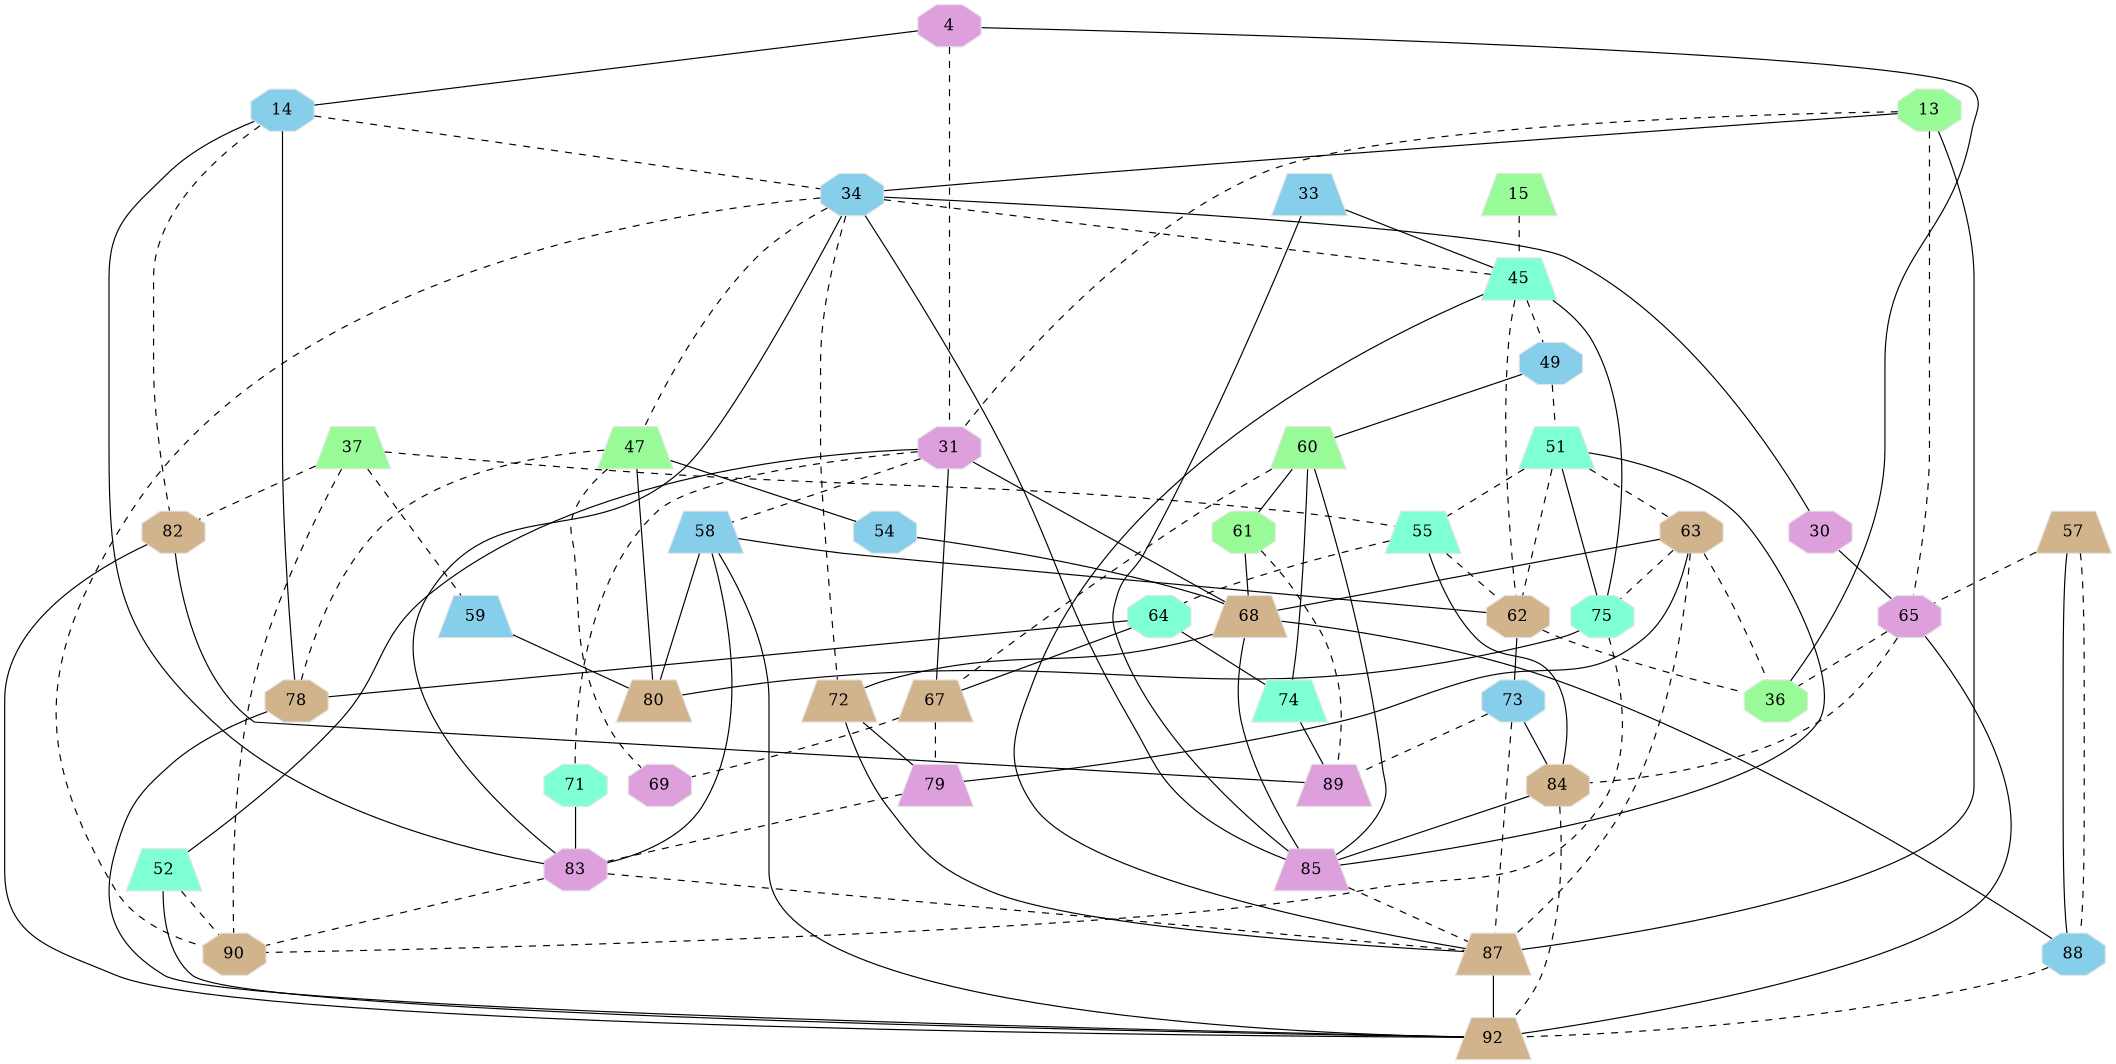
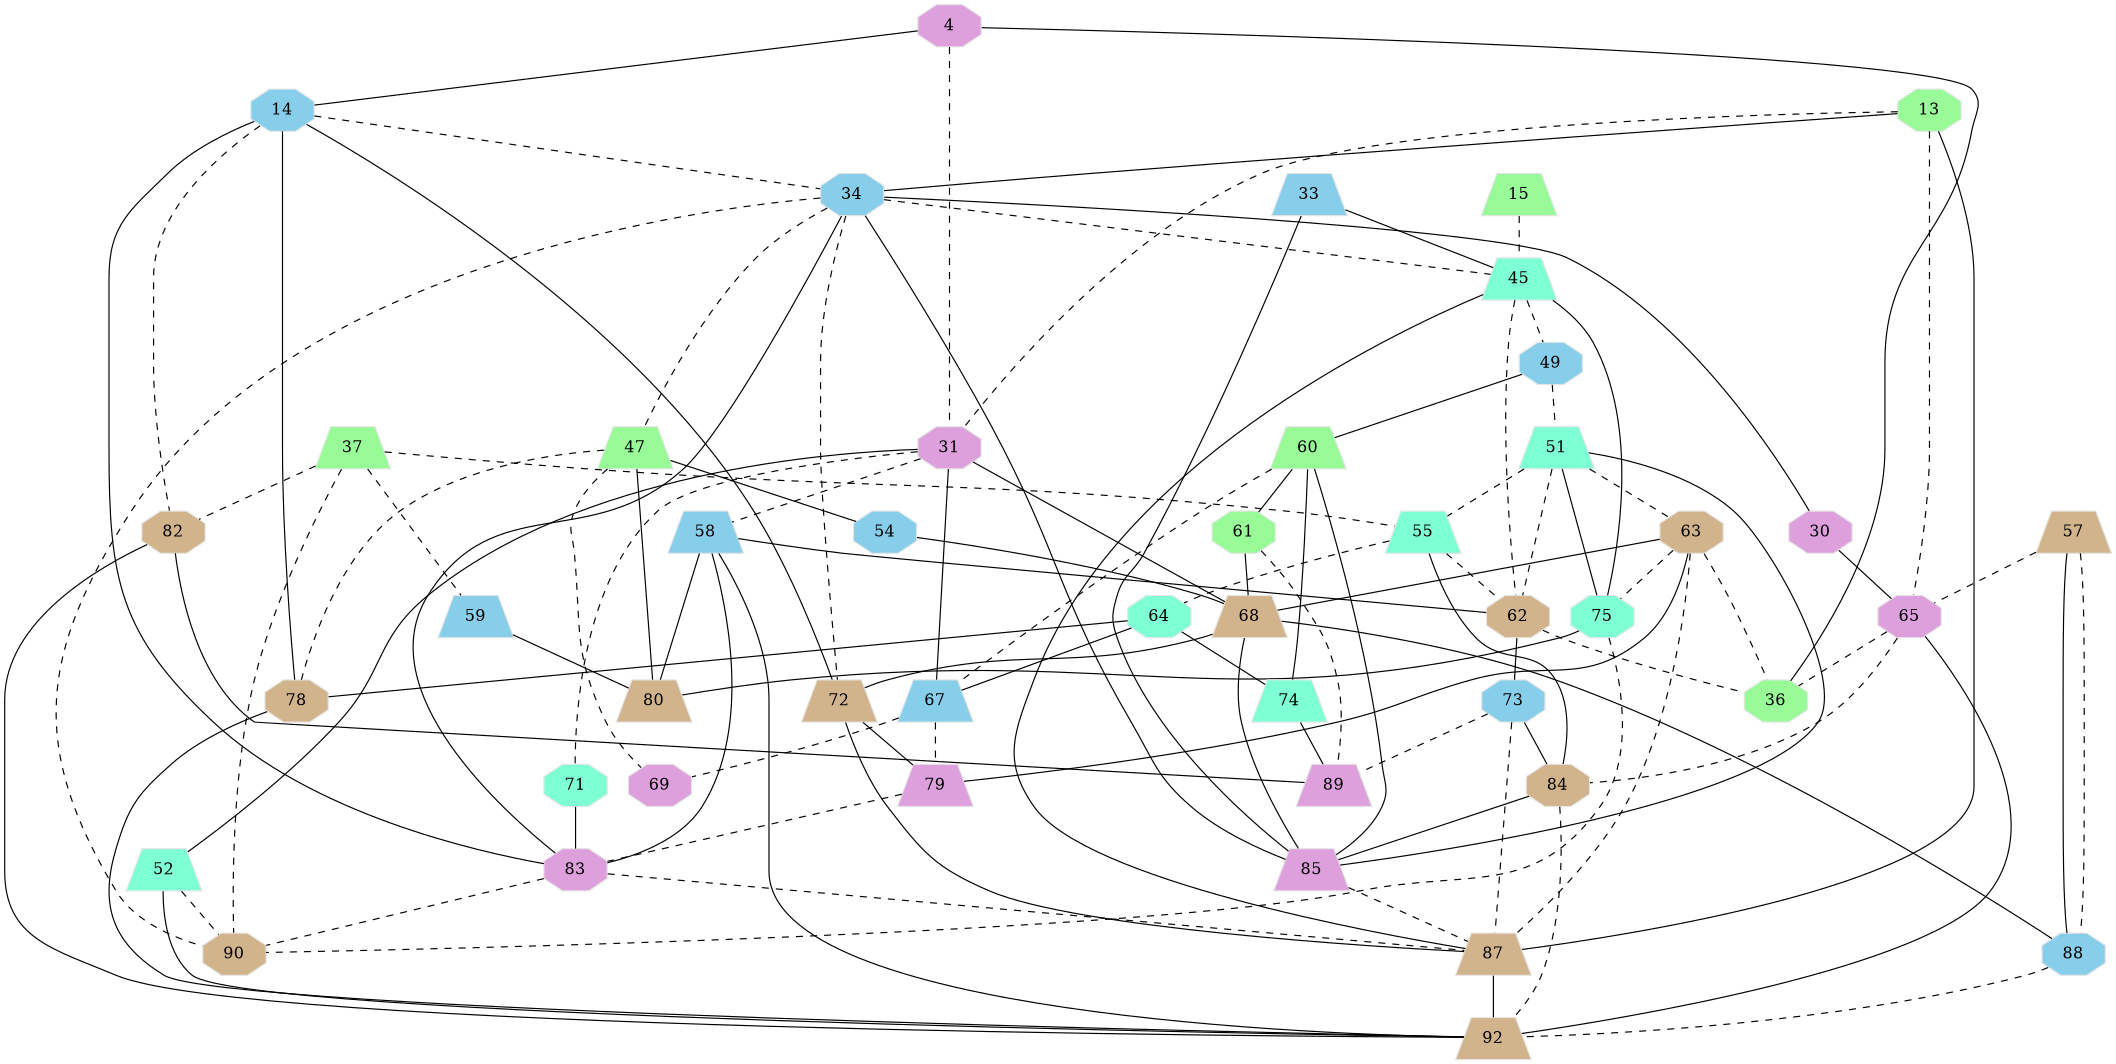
edge "14" -- "72": added
node "67": fillcolor tan -> skyblue
